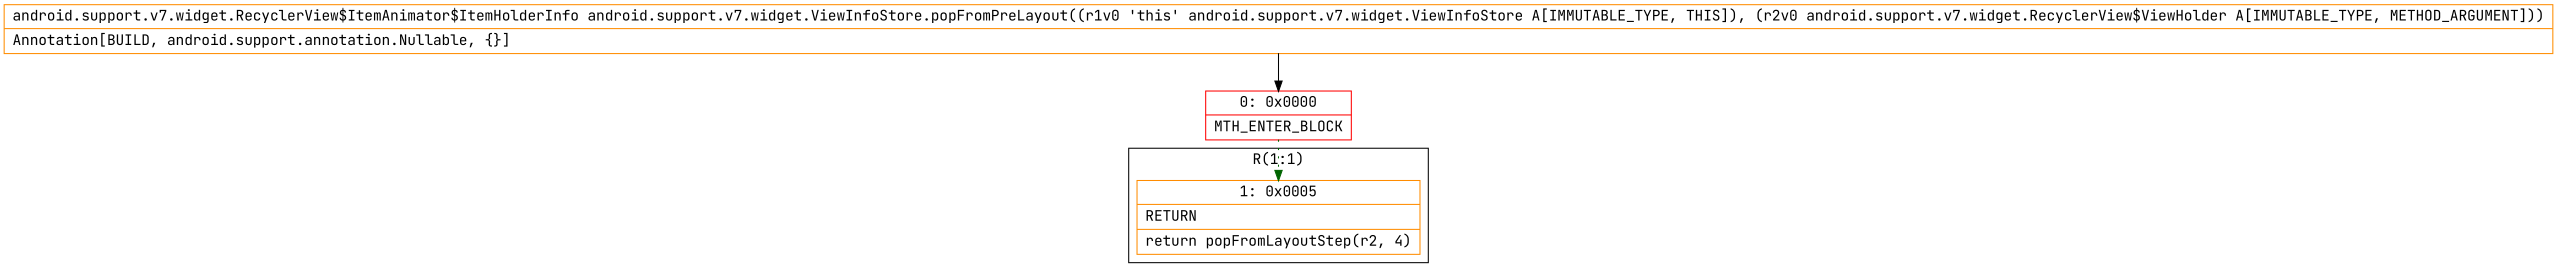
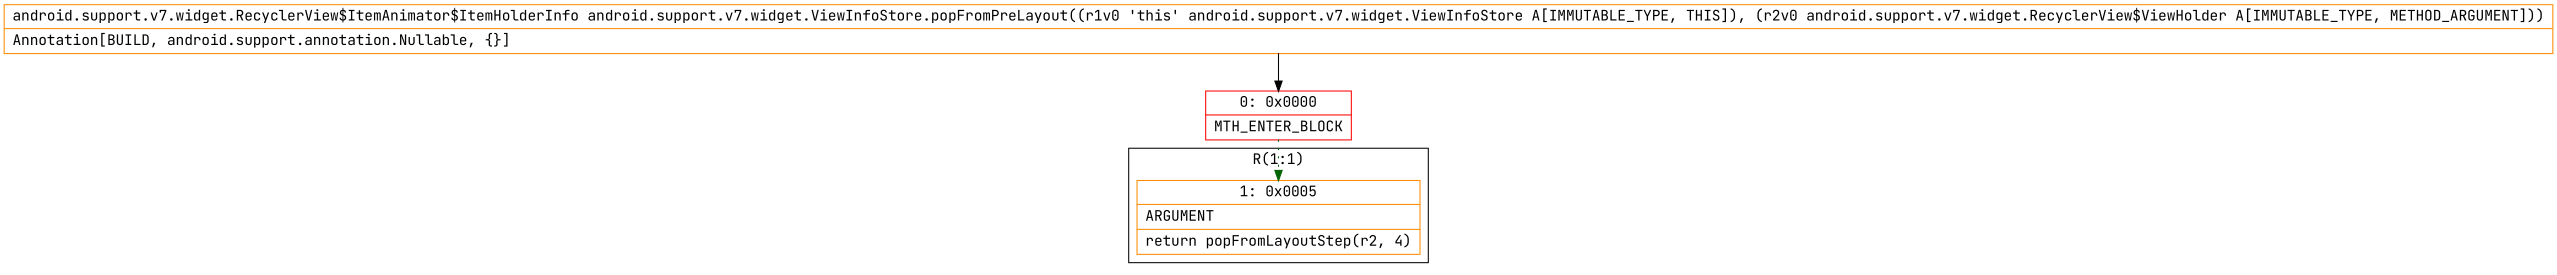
node "1: 0x0005": text "RETURN" -> "ARGUMENT"
